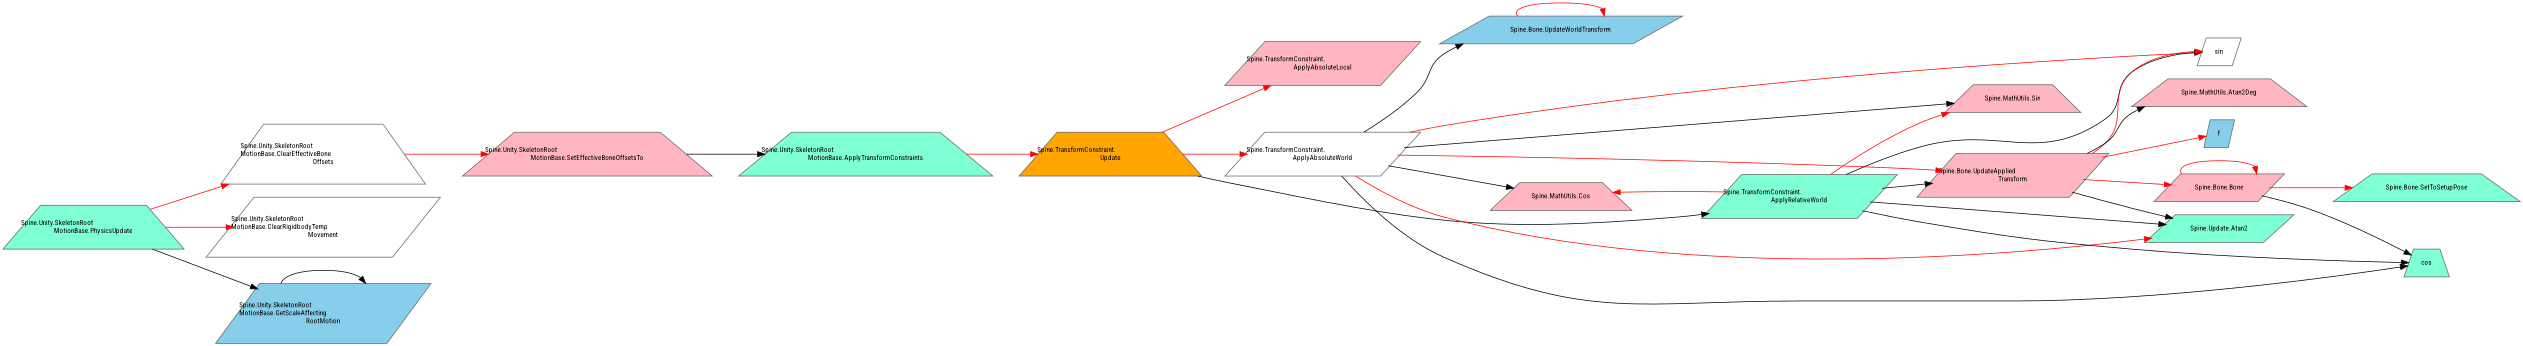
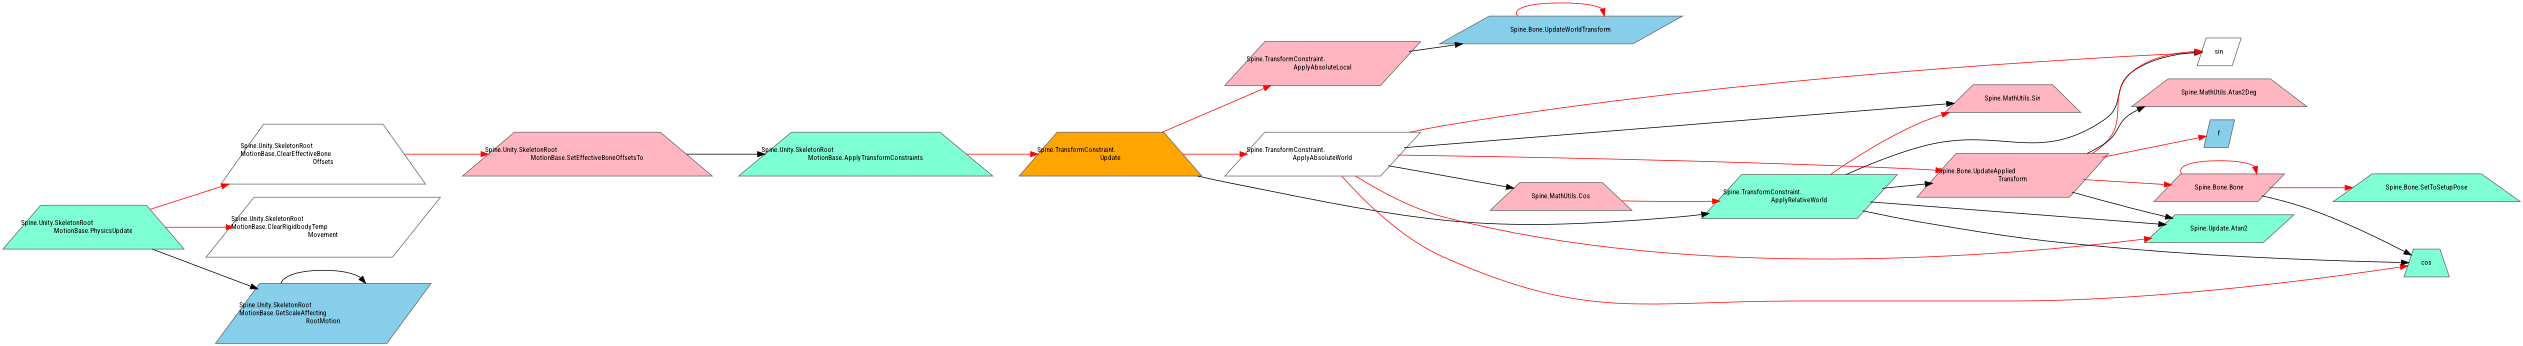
edge "Spine.TransformConstraint. ApplyAbsoluteWorld" -> "Spine.Bone.UpdateWorldTransform": now "Spine.TransformConstraint. ApplyAbsoluteLocal" -> "Spine.Bone.UpdateWorldTransform"
edge "Spine.TransformConstraint. ApplyRelativeWorld" -> "Spine.MathUtils.Cos": reversed
edge "Spine.TransformConstraint. ApplyAbsoluteWorld" -> "cos": color black -> red
